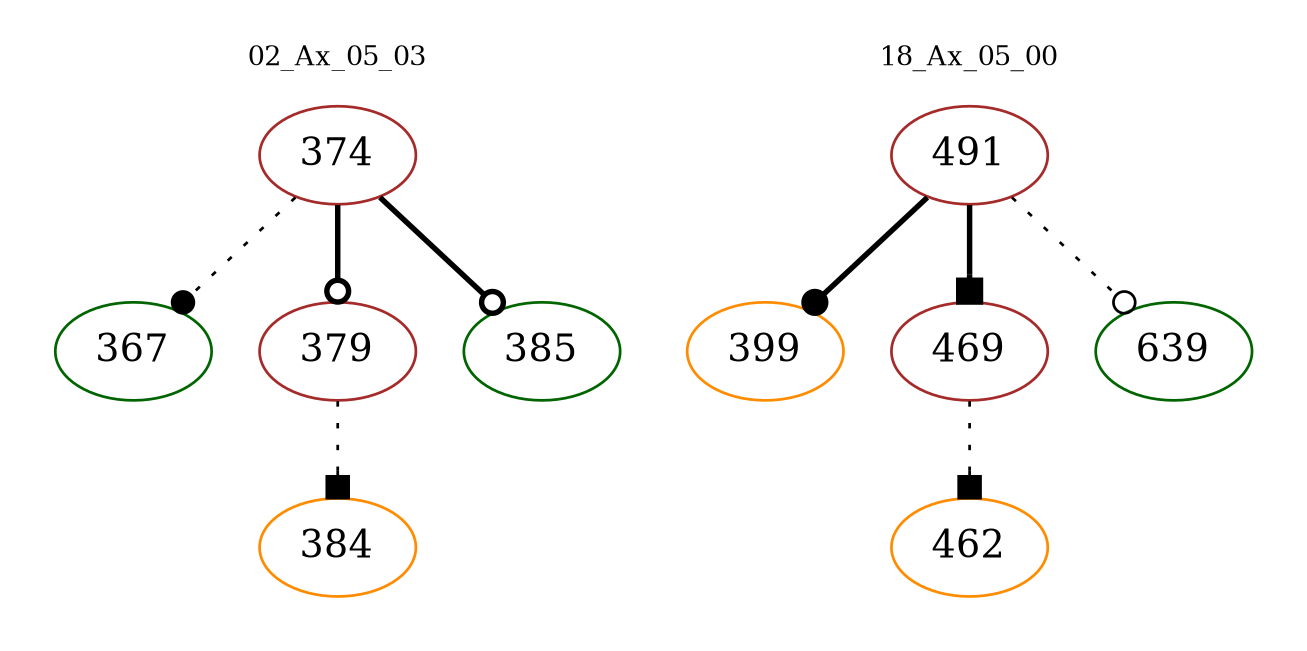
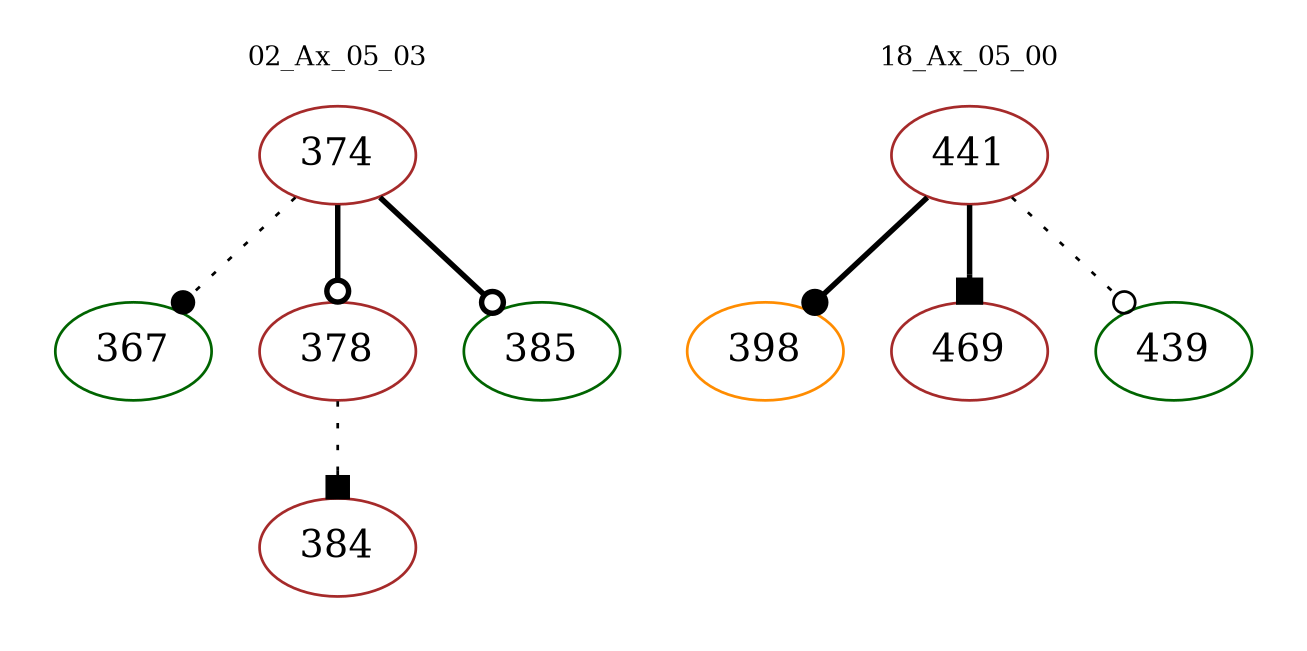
node "491": label "491" -> "441"
node "379": label "379" -> "378"
node "399": label "399" -> "398"
node "639": label "639" -> "439"
node "384": color darkorange -> brown
node "462": removed
